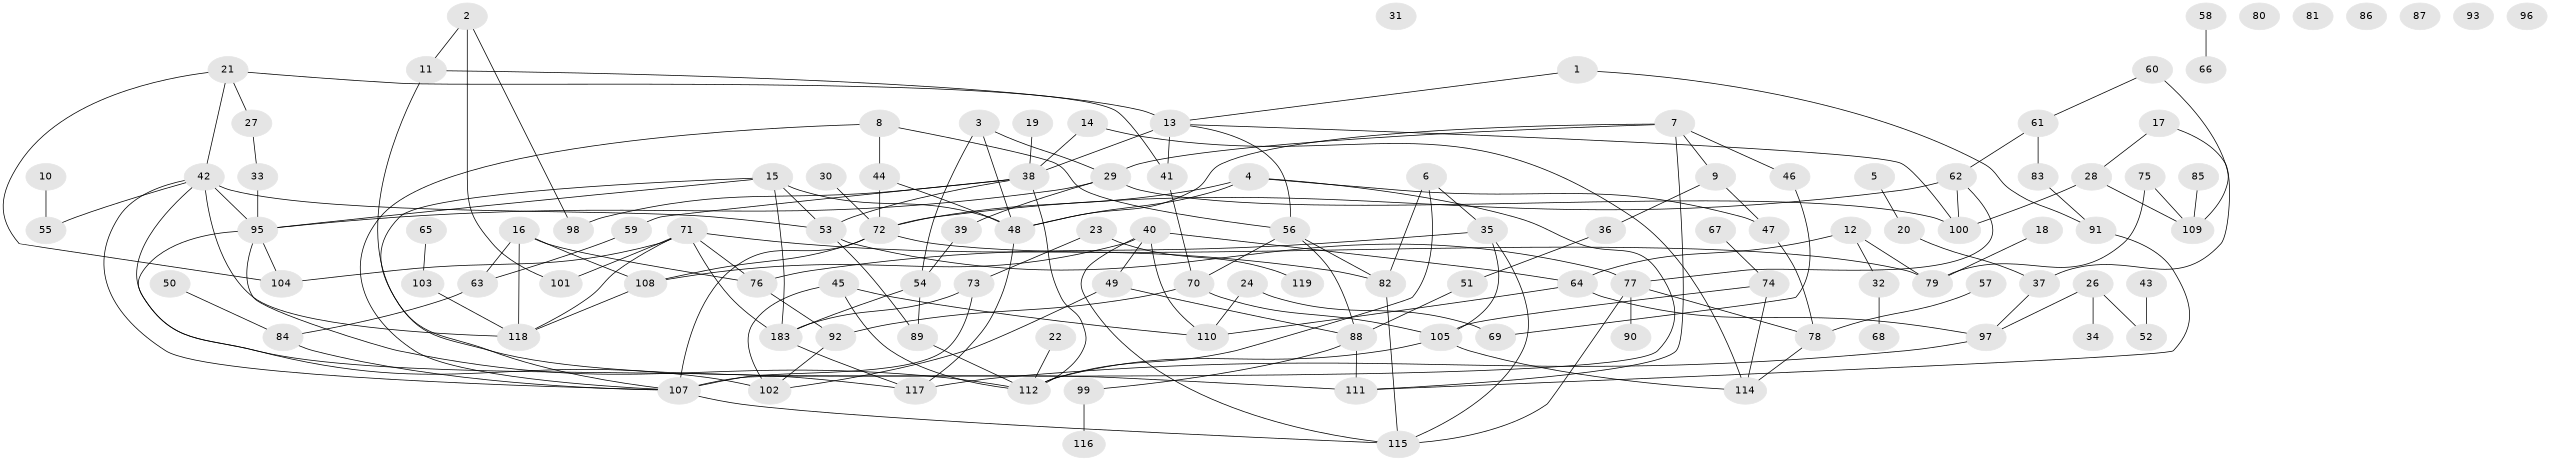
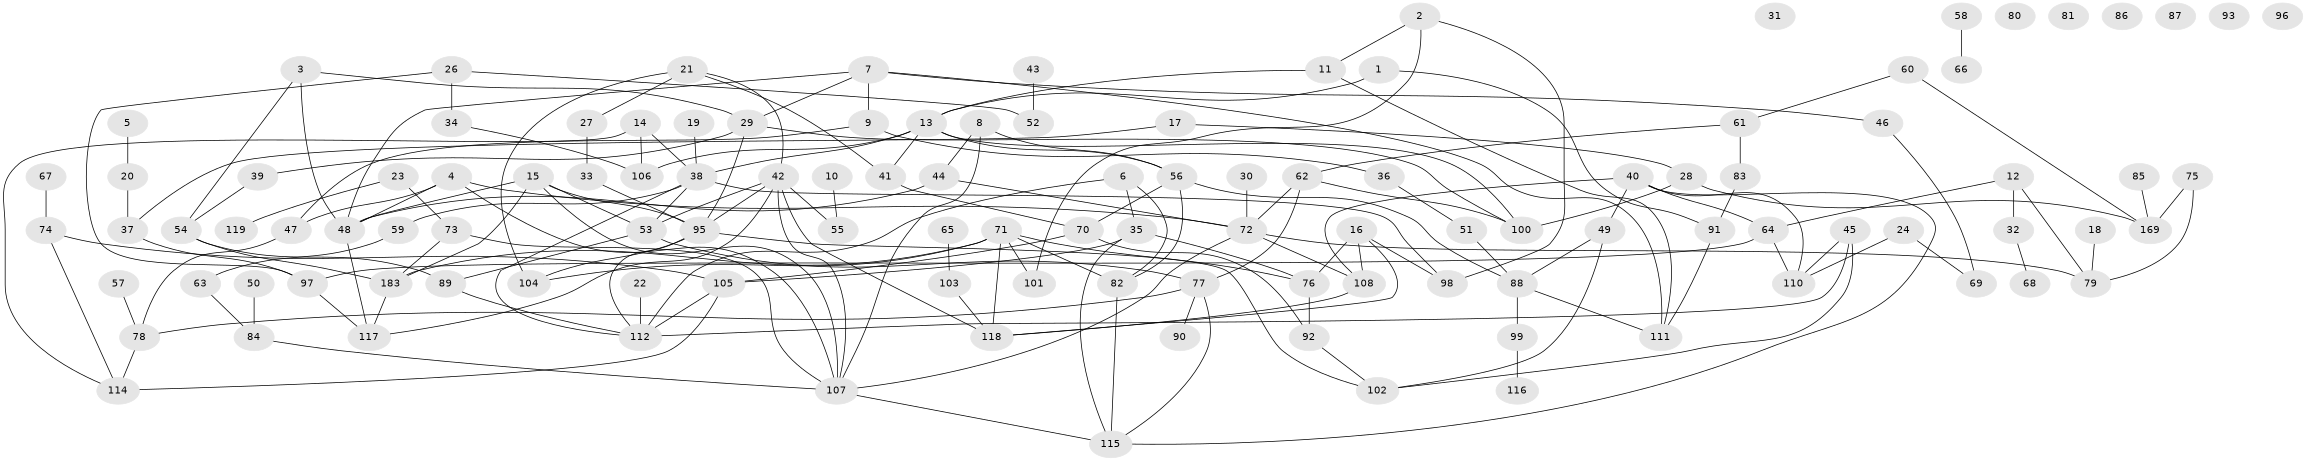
node "106": added
node "109": label "109" -> "169"
edge "16" -- "63": now "16" -- "98"
